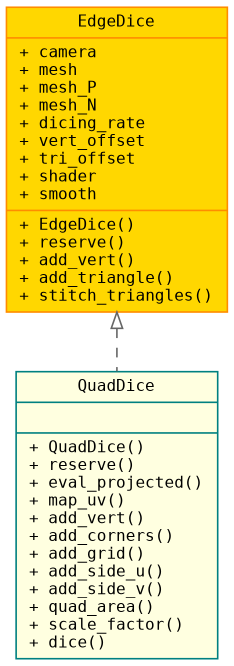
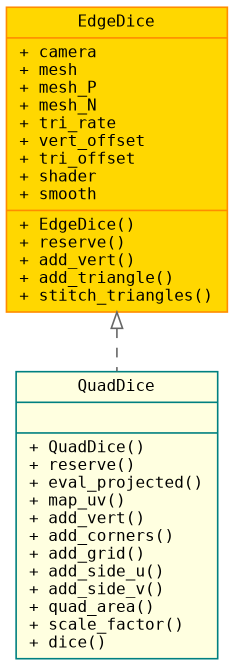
node "EdgeDice": text "+ dicing_rate" -> "+ tri_rate"
